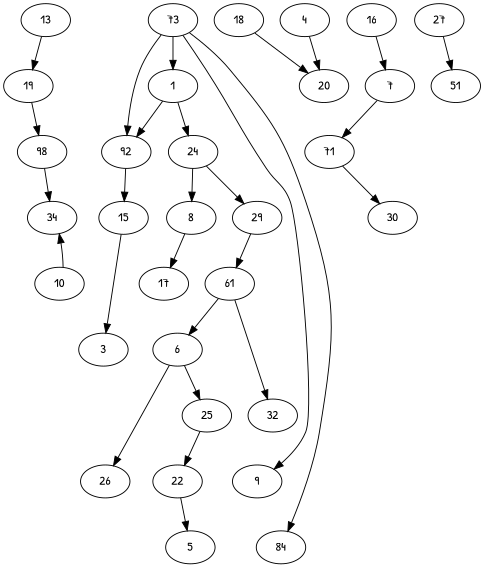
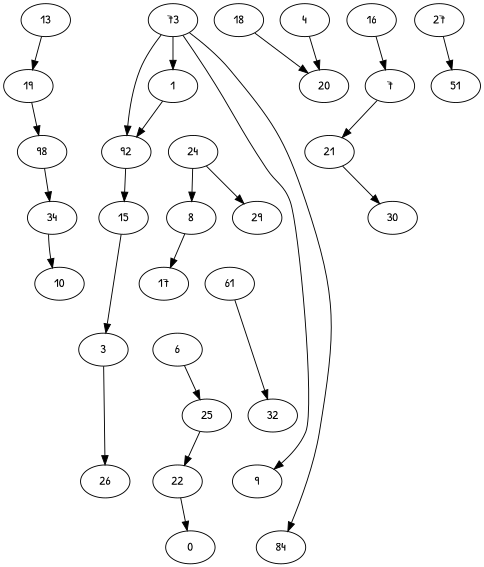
edge "1" -> "24": removed
node "71": label "71" -> "21"
edge "29" -> "61": removed
edge "10" -> "34": reversed
edge "61" -> "6": removed
edge "6" -> "26": now "3" -> "26"
node "5": label "5" -> "0"
